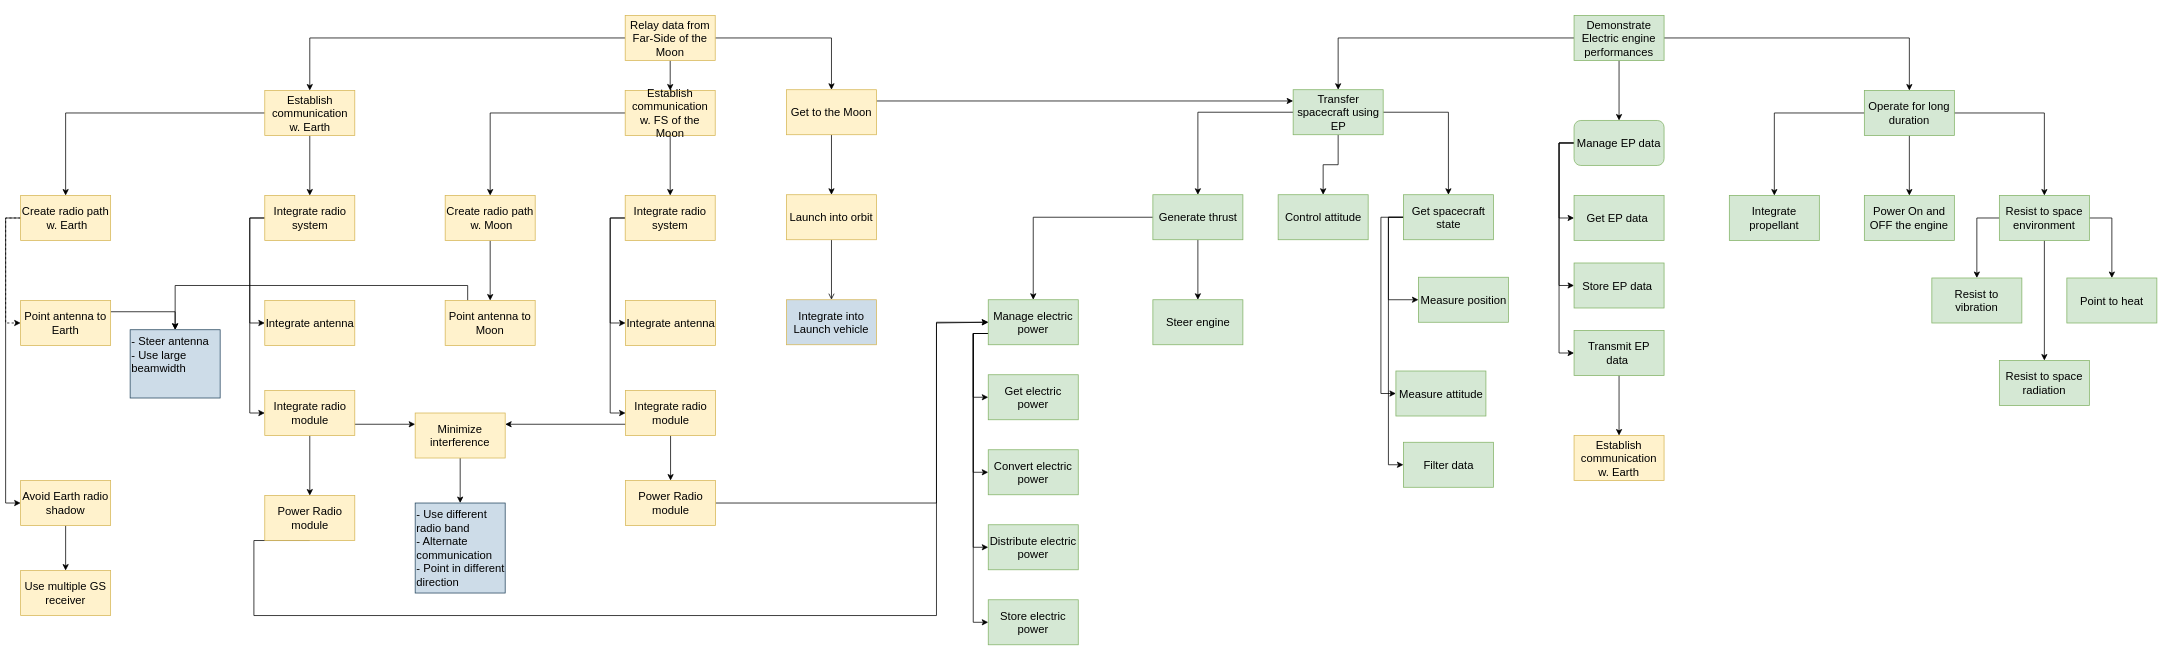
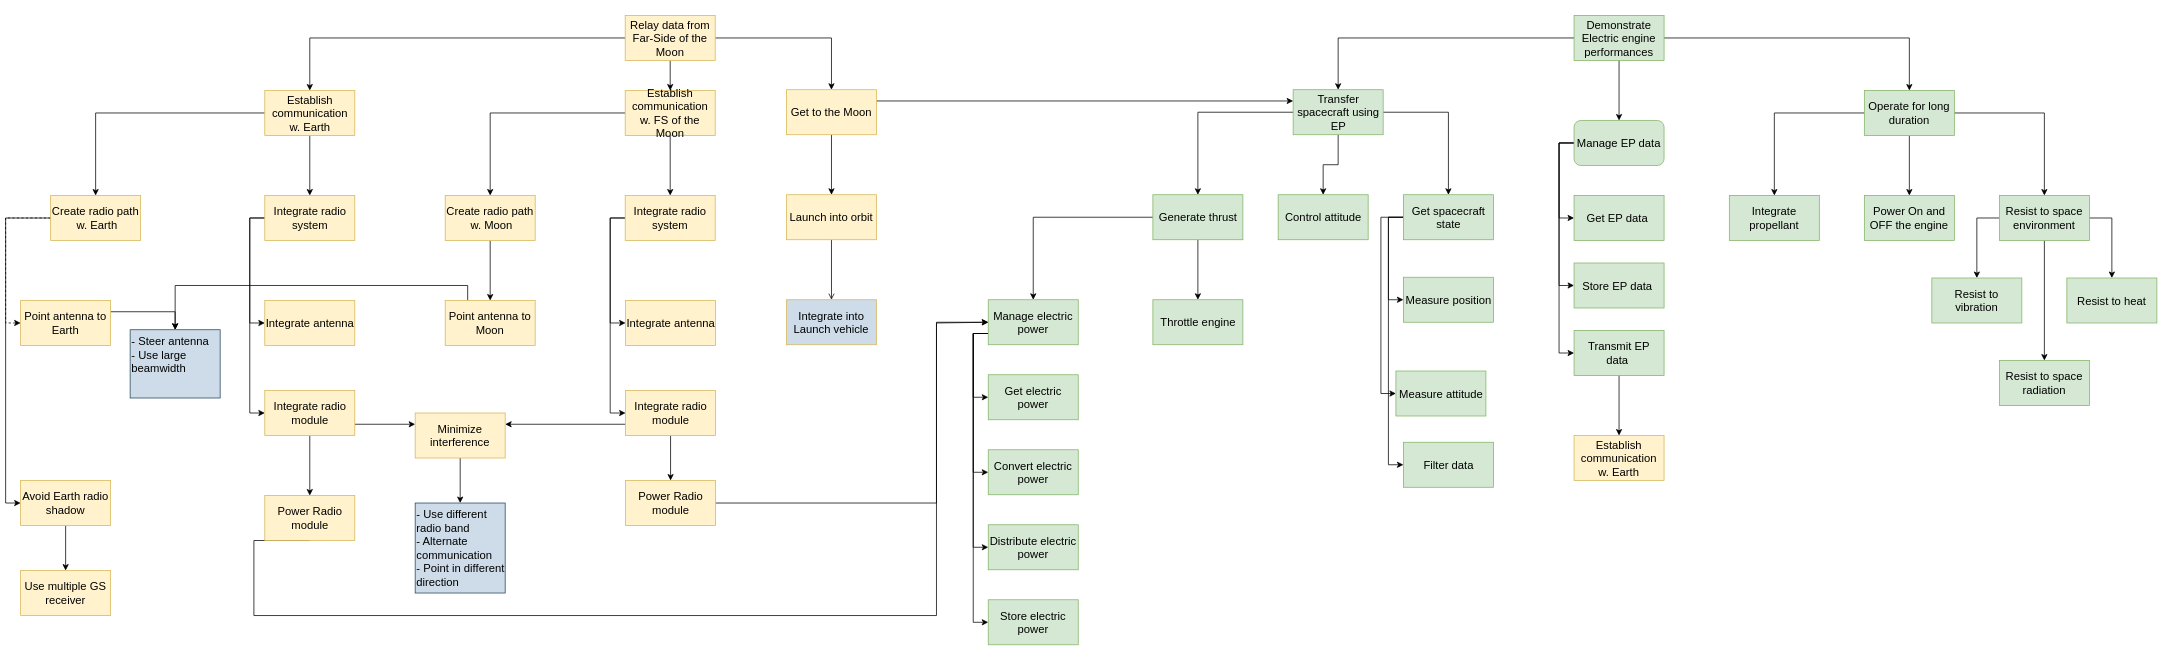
node "Create radio path w. Earth": moved (66, 218) -> (96, 218)
node "Measure position": moved (1463, 300) -> (1448, 300)
node "Point to heat": label "Point to heat" -> "Resist to heat"
node "Steer engine": label "Steer engine" -> "Throttle engine"
